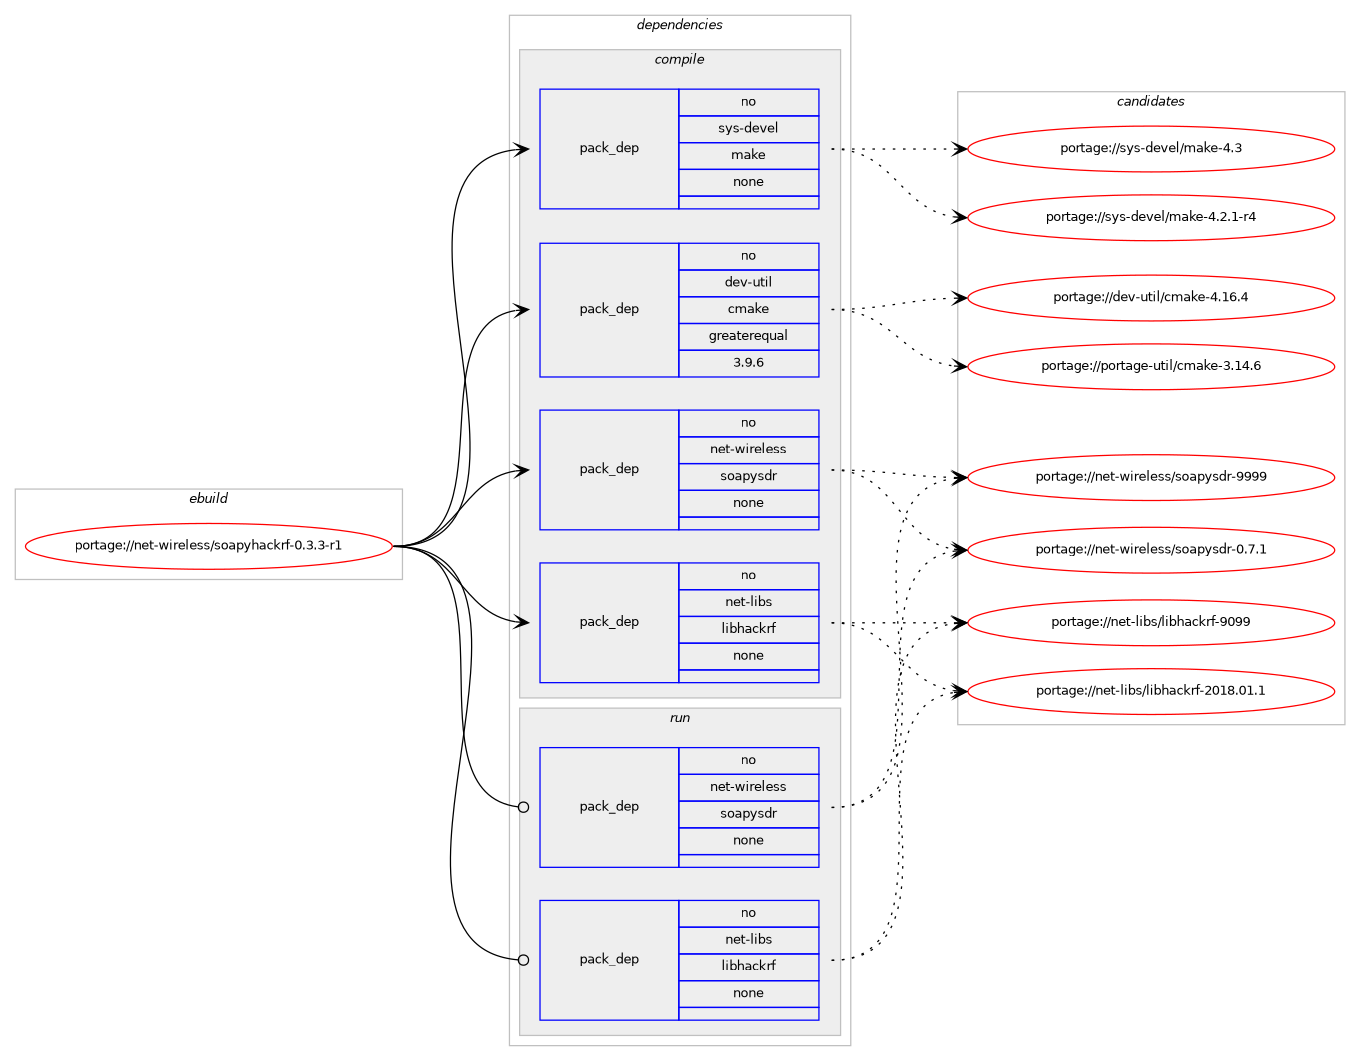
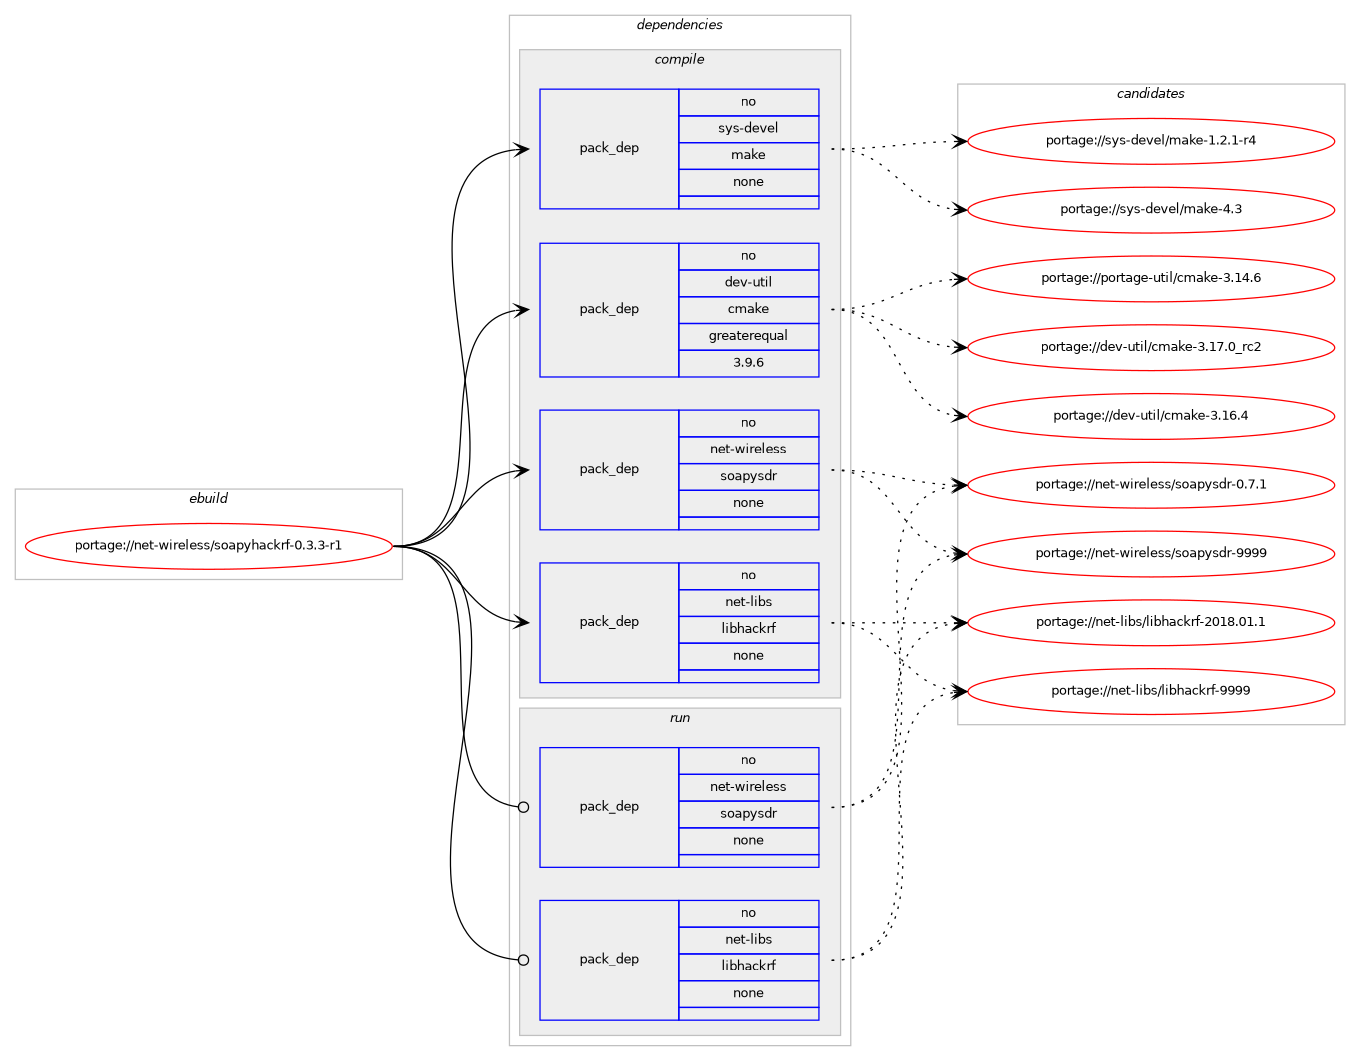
node "portage://sys-devel/make-4.2.1-r4": label "portage://sys-devel/make-4.2.1-r4" -> "portage://sys-devel/make-1.2.1-r4"
node "portage://dev-util/cmake-4.16.4": label "portage://dev-util/cmake-4.16.4" -> "portage://dev-util/cmake-3.16.4"
node "portage://dev-util/cmake-3.17.0_rc2": added
node "portage://net-libs/libhackrf-9099": label "portage://net-libs/libhackrf-9099" -> "portage://net-libs/libhackrf-9999"
